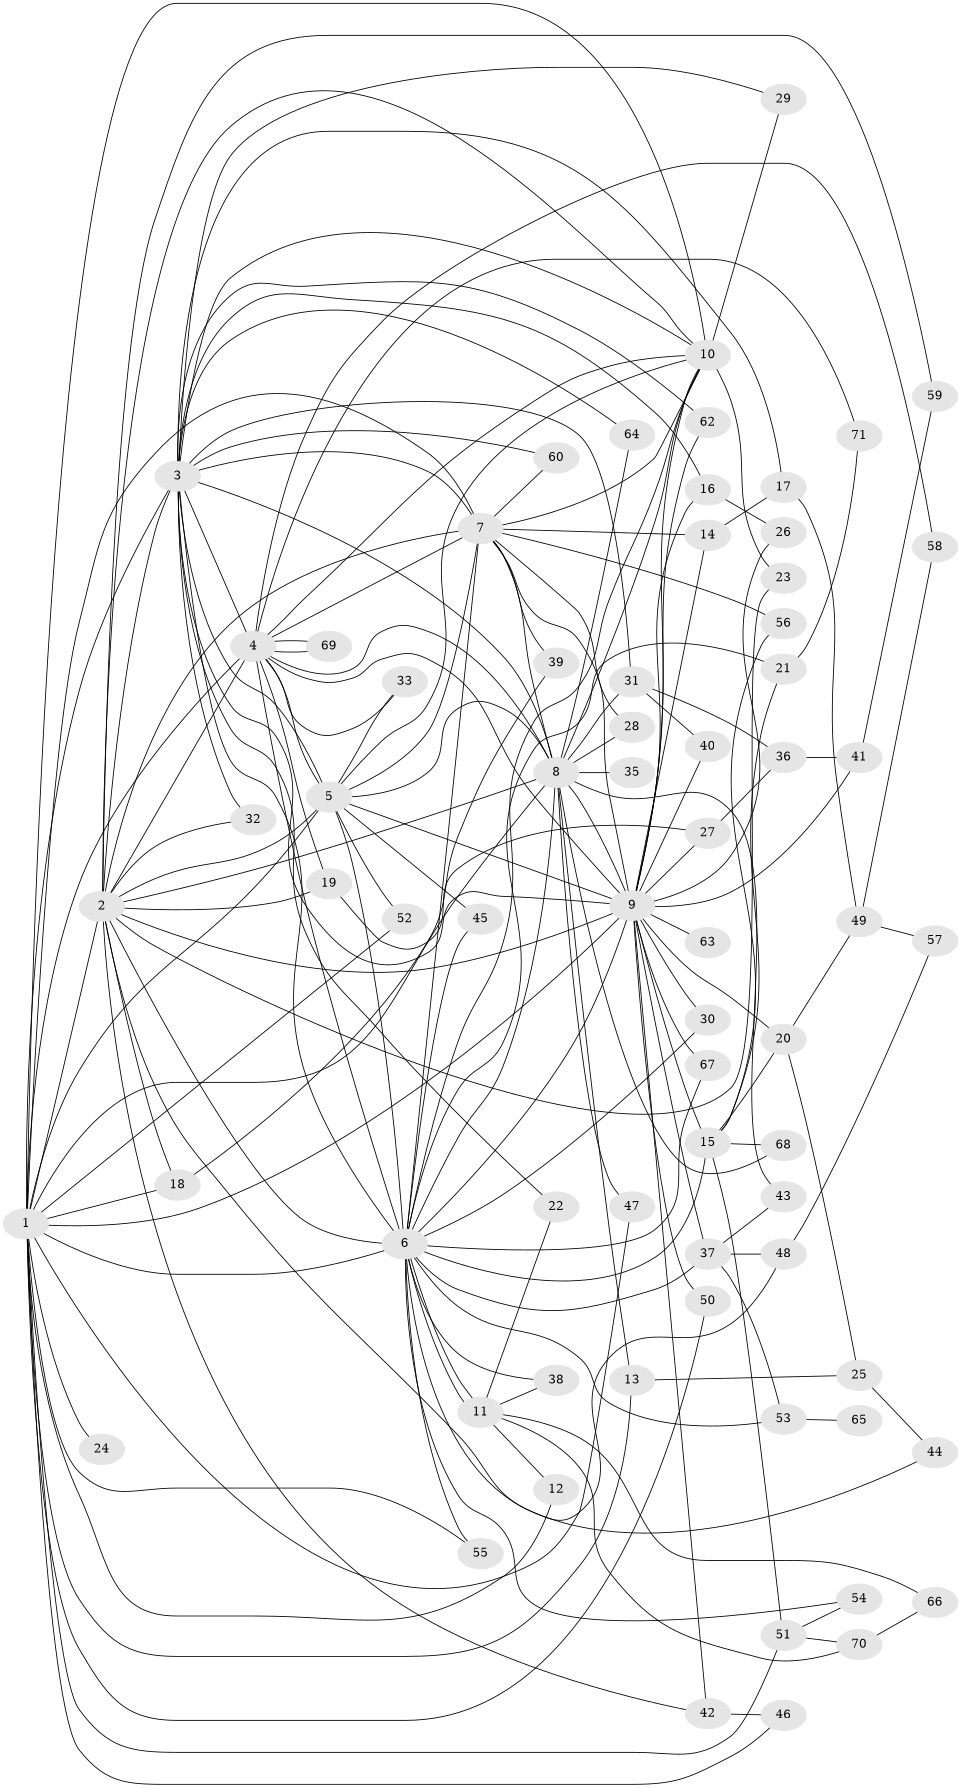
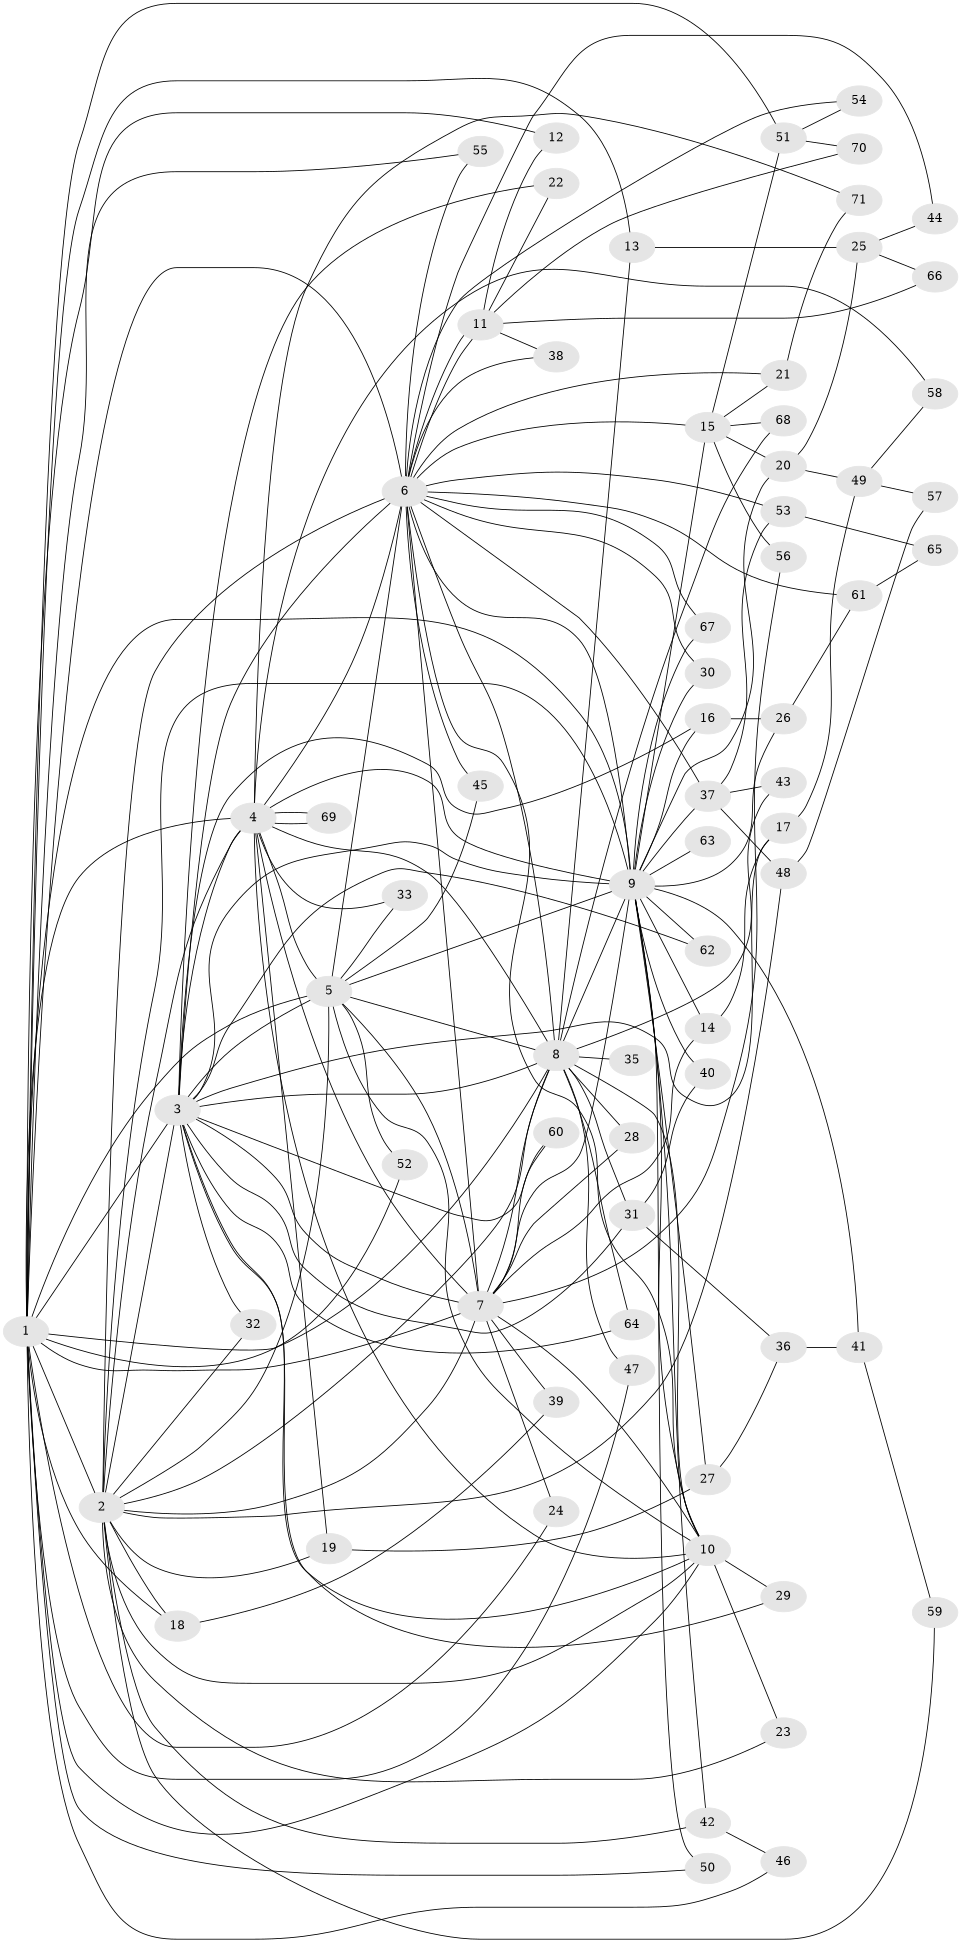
node "61": added
edge "7" -- "24": added
edge "66" -- "70": now "66" -- "25"
